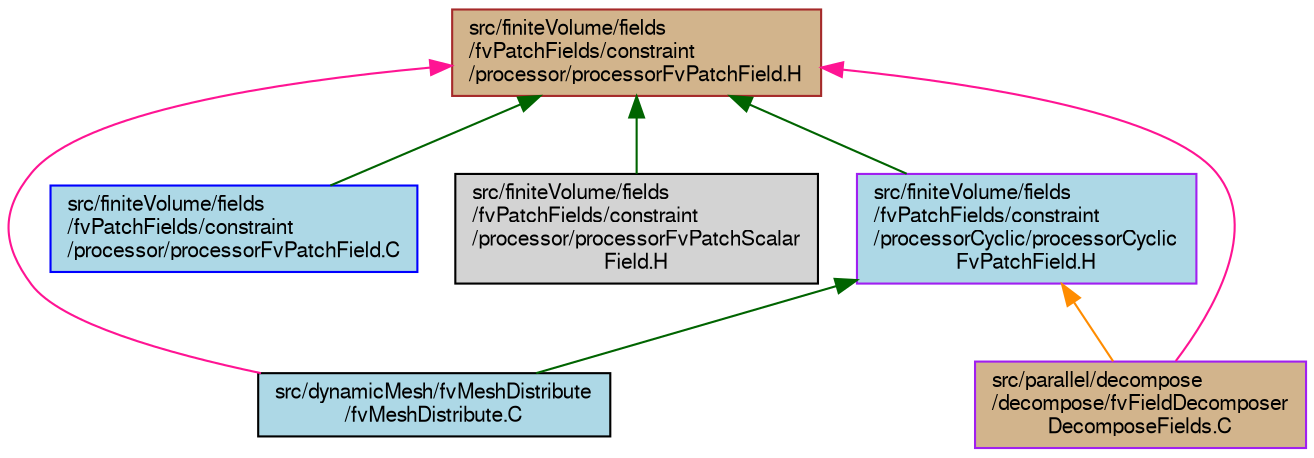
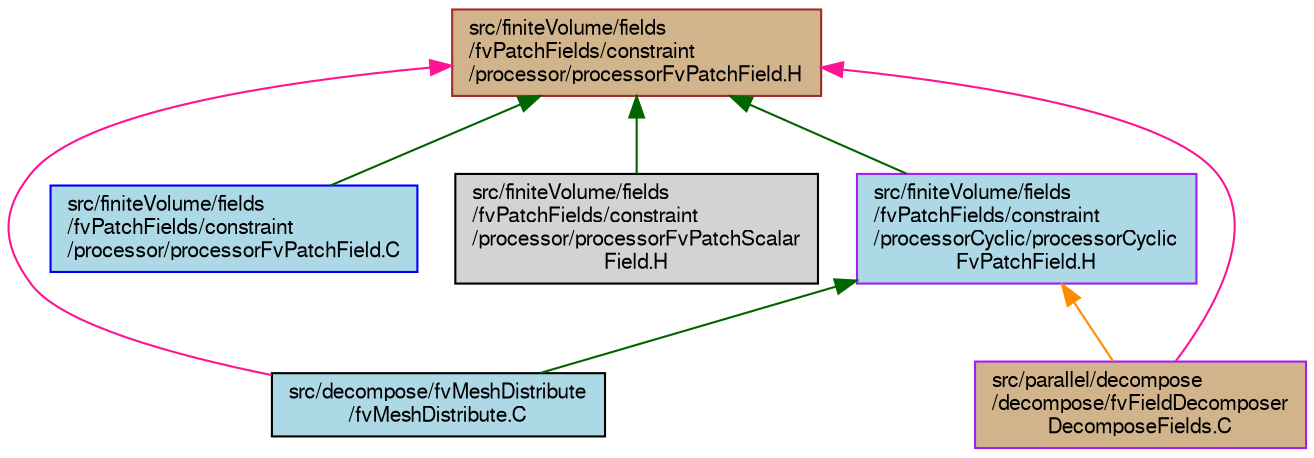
node "src/dynamicMesh/fvMeshDistribute /fvMeshDistribute.C": label "src/dynamicMesh/fvMeshDistribute /fvMeshDistribute.C" -> "src/decompose/fvMeshDistribute /fvMeshDistribute.C"
